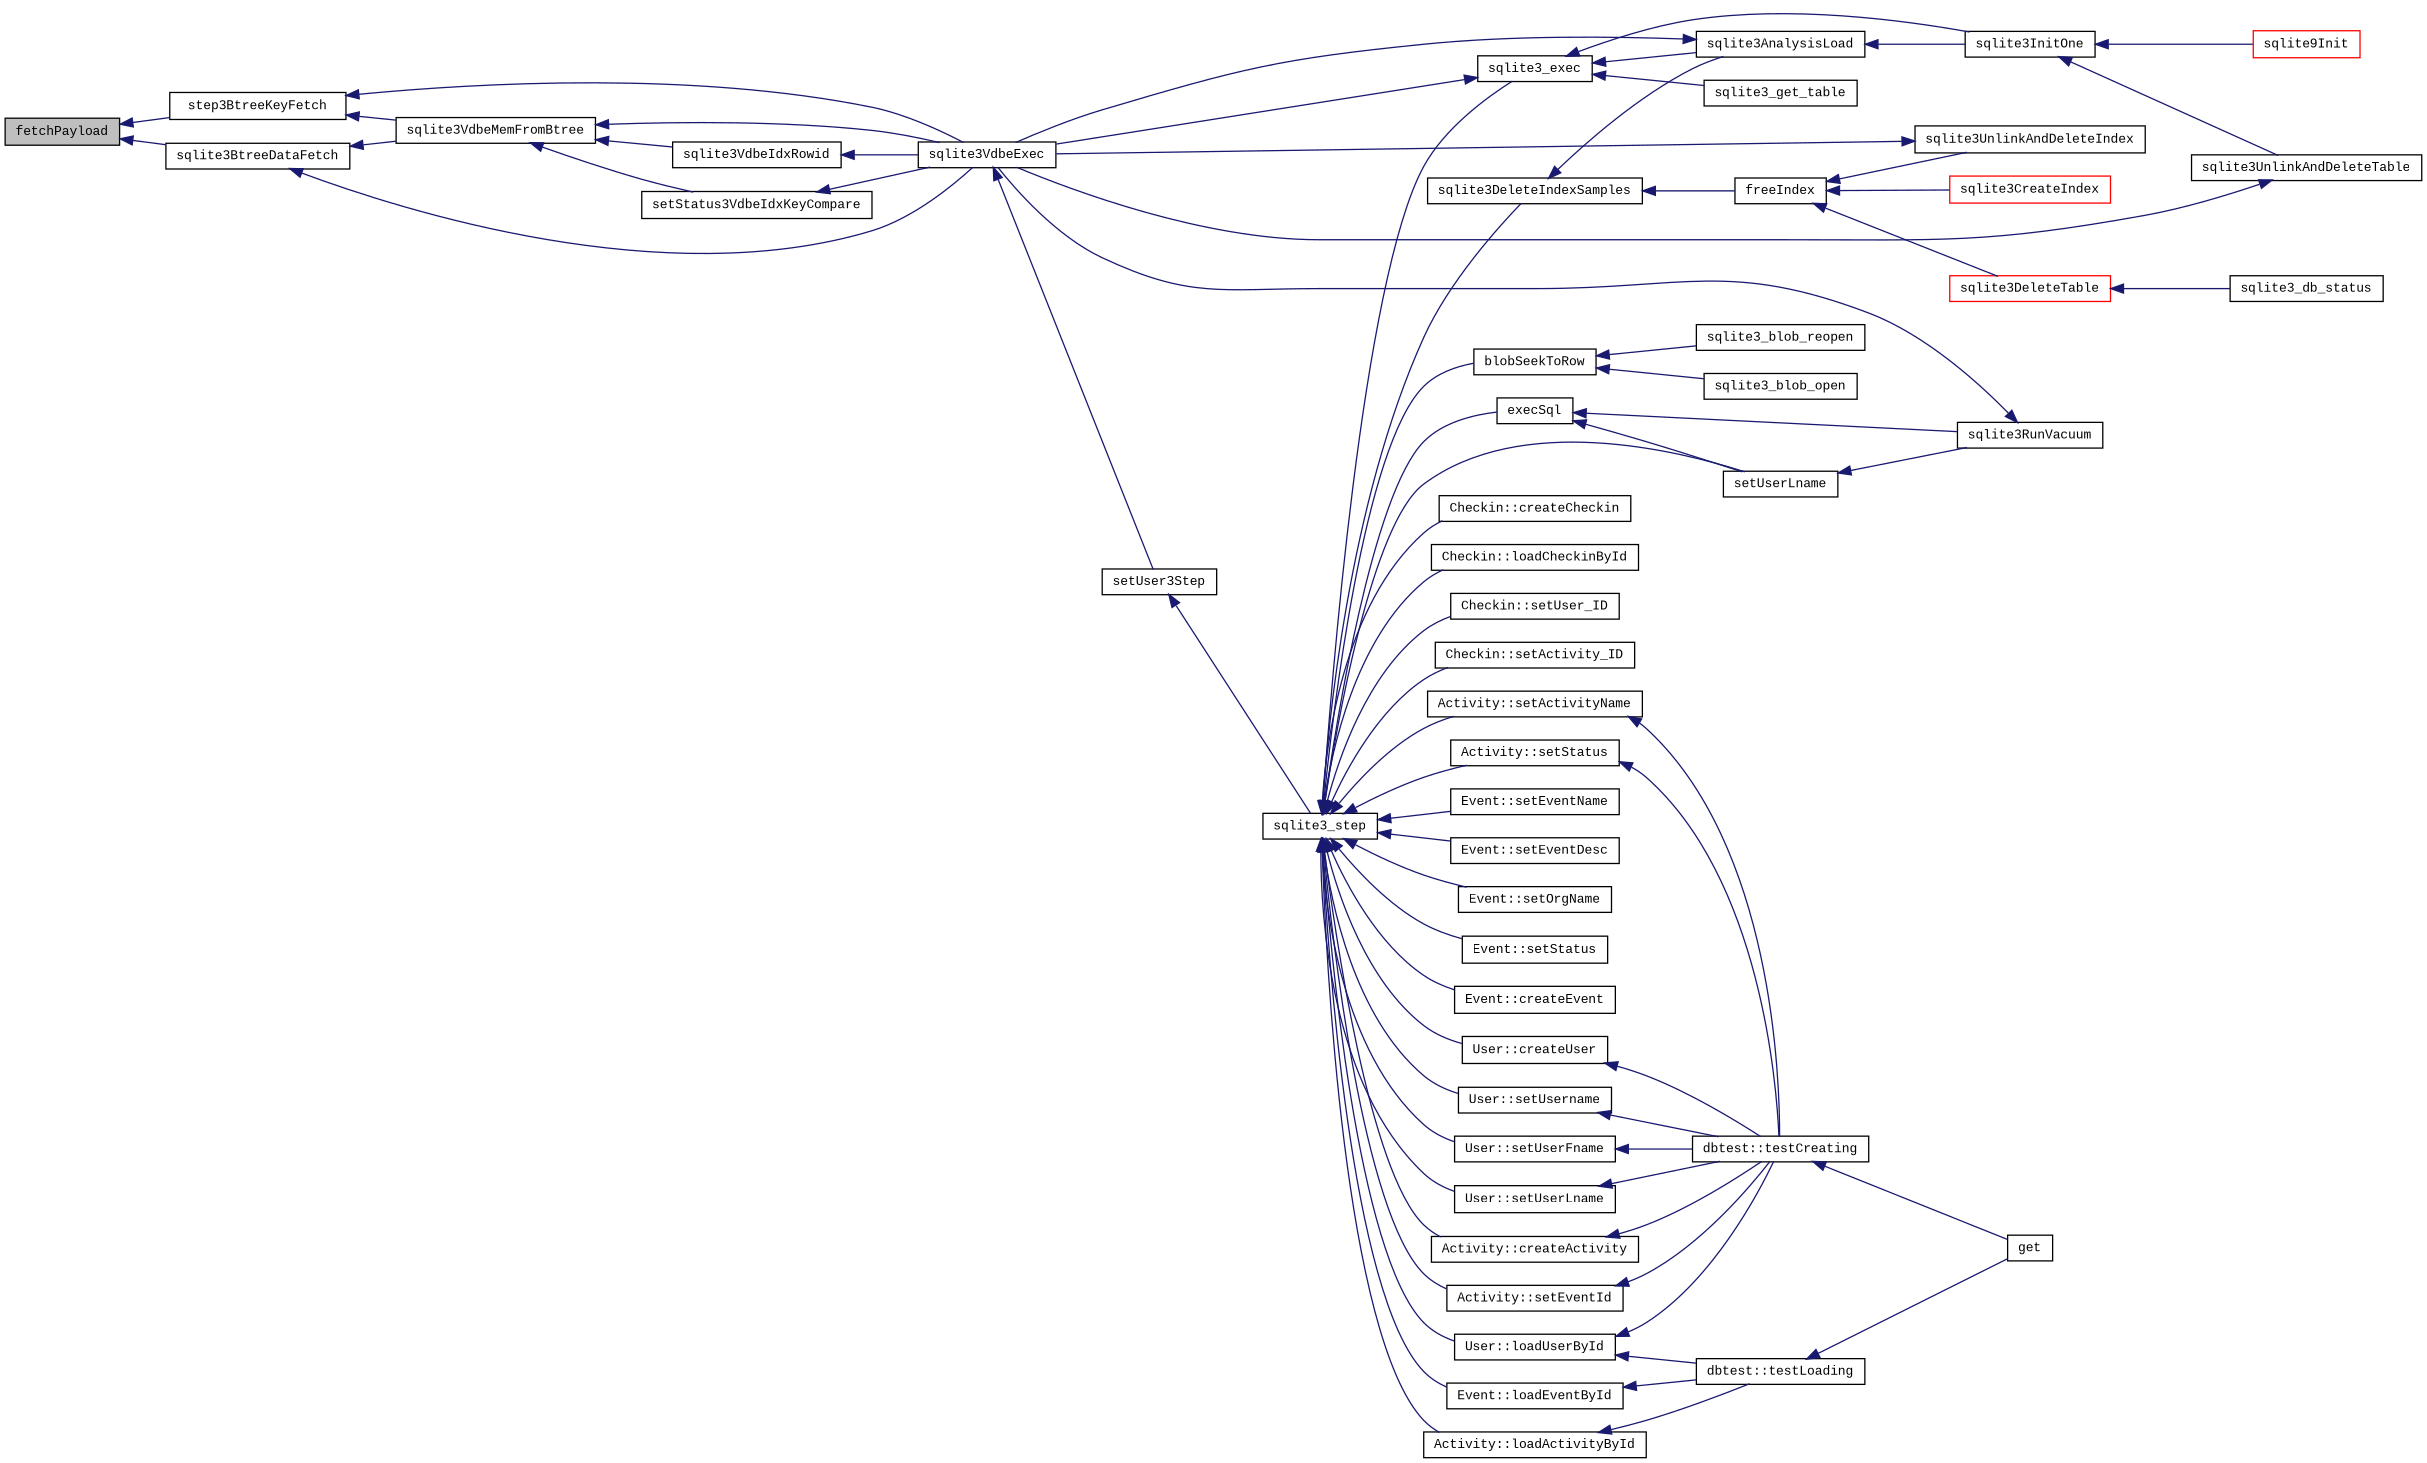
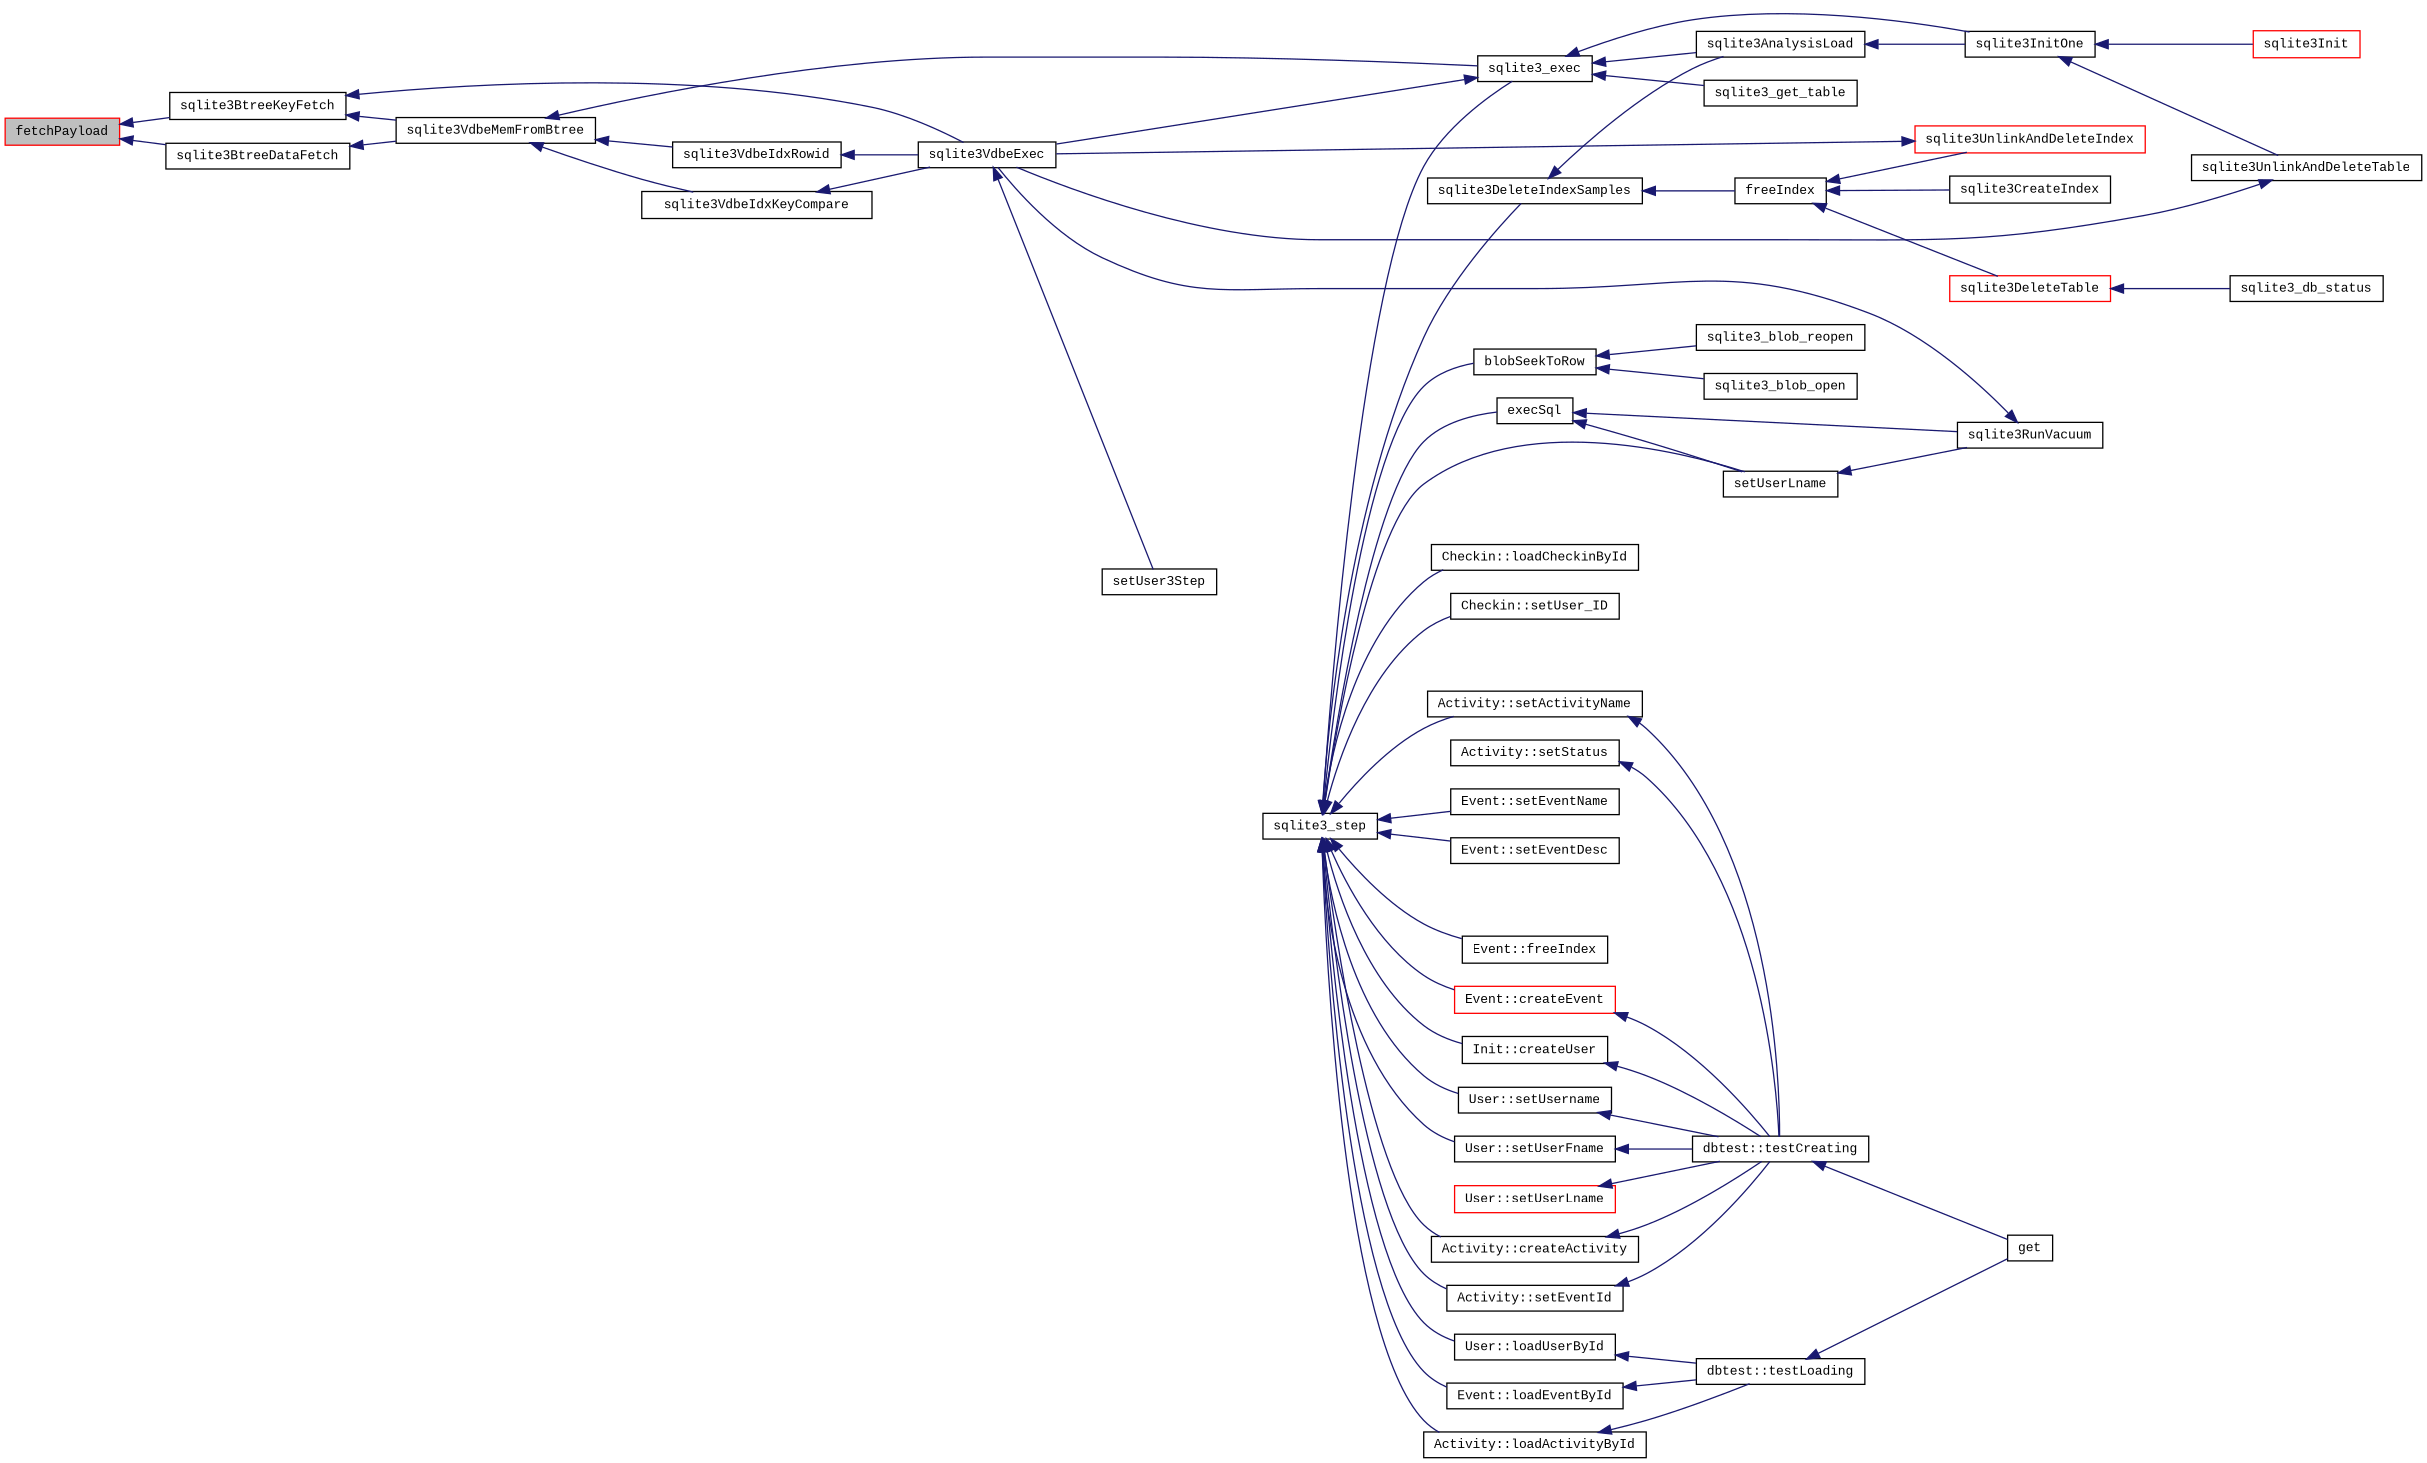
node "sqlite9Init": label "sqlite9Init" -> "sqlite3Init"
edge "sqlite3VdbeExec" -> "sqlite3AnalysisLoad": removed
node "step3BtreeKeyFetch": label "step3BtreeKeyFetch" -> "sqlite3BtreeKeyFetch"
edge "sqlite3VdbeExec" -> "sqlite3VdbeMemFromBtree": now "sqlite3_exec" -> "sqlite3VdbeMemFromBtree"
node "fetchPayload": color black -> red
node "sqlite3UnlinkAndDeleteIndex": color black -> red
node "sqlite3CreateIndex": color red -> black
node "setStatus3VdbeIdxKeyCompare": label "setStatus3VdbeIdxKeyCompare" -> "sqlite3VdbeIdxKeyCompare"
edge "sqlite3VdbeExec" -> "sqlite3BtreeDataFetch": removed
node "Checkin::createCheckin": removed
node "Checkin::setActivity_ID": removed
edge "sqlite3_step" -> "setUser3Step": removed
edge "Activity::setStatus" -> "sqlite3_step": removed
node "Event::setOrgName": removed
node "Event::setStatus": label "Event::setStatus" -> "Event::freeIndex"
node "Event::createEvent": color black -> red
node "User::createUser": label "User::createUser" -> "Init::createUser"
edge "User::setUserLname" -> "sqlite3_step": removed
node "User::setUserLname": color black -> red
edge "dbtest::testCreating" -> "User::loadUserById": now "dbtest::testCreating" -> "Event::createEvent"
